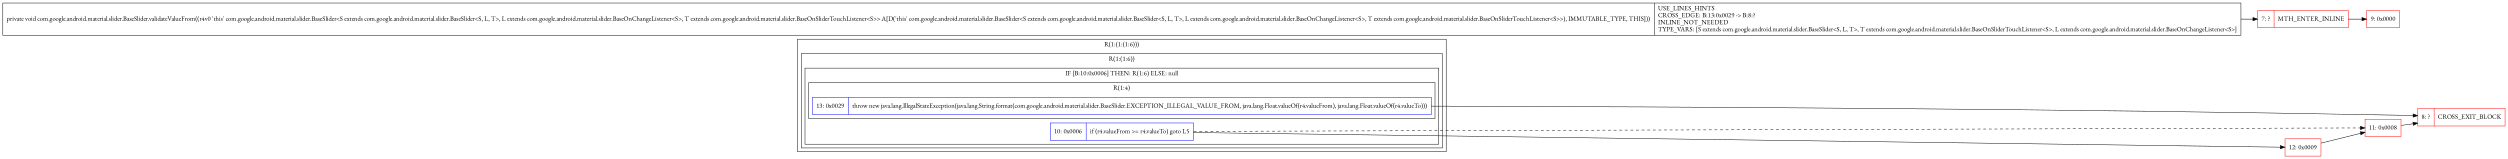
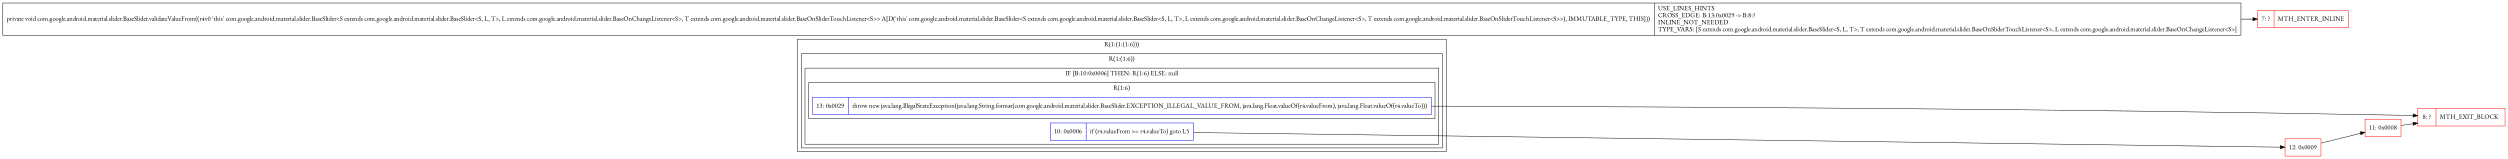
node "9: 0x0000": removed
cluster "R(1:4)": label "R(1:4)" -> "R(1:6)"
node "8: ?": text "CROSS_EXIT_BLOCK" -> "MTH_EXIT_BLOCK"
edge "10: 0x0006" -> "11: 0x0008": removed
